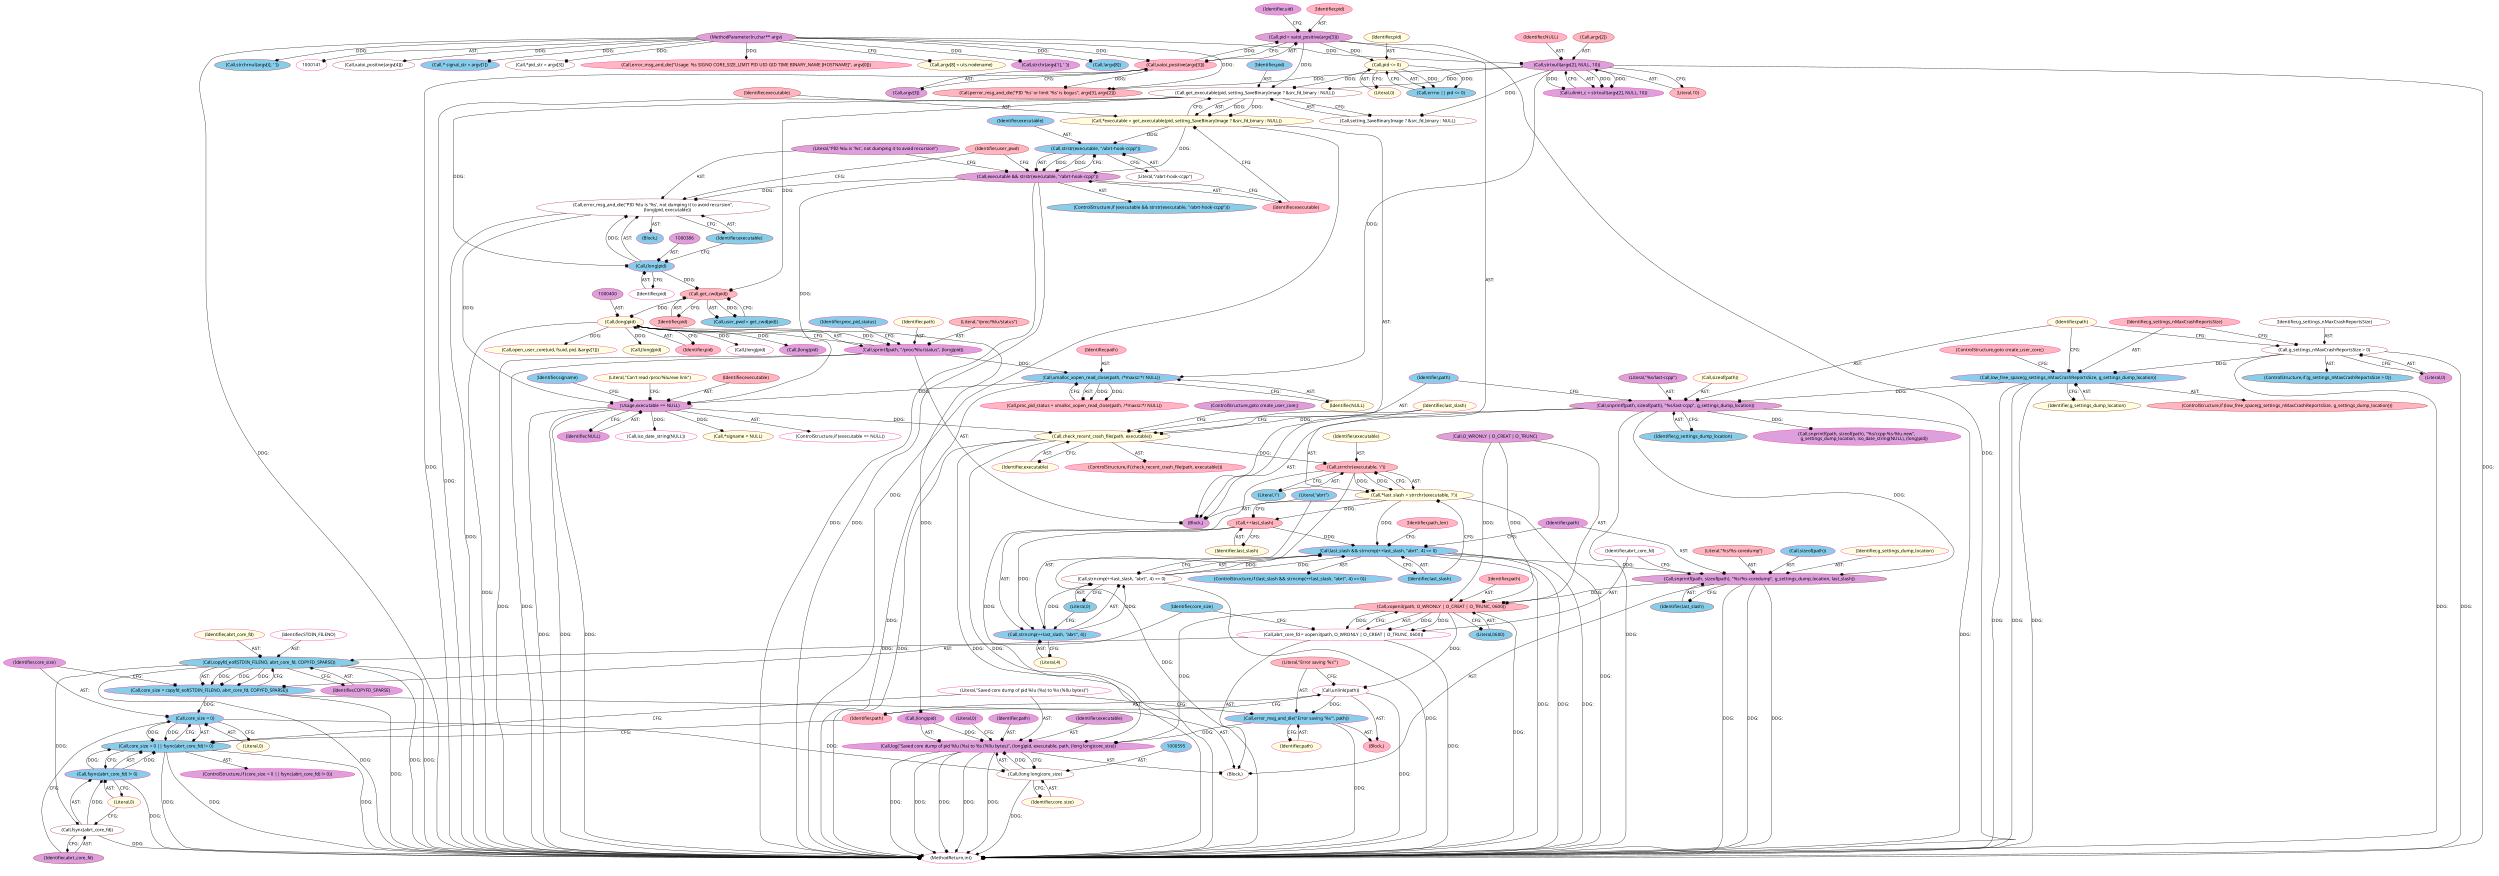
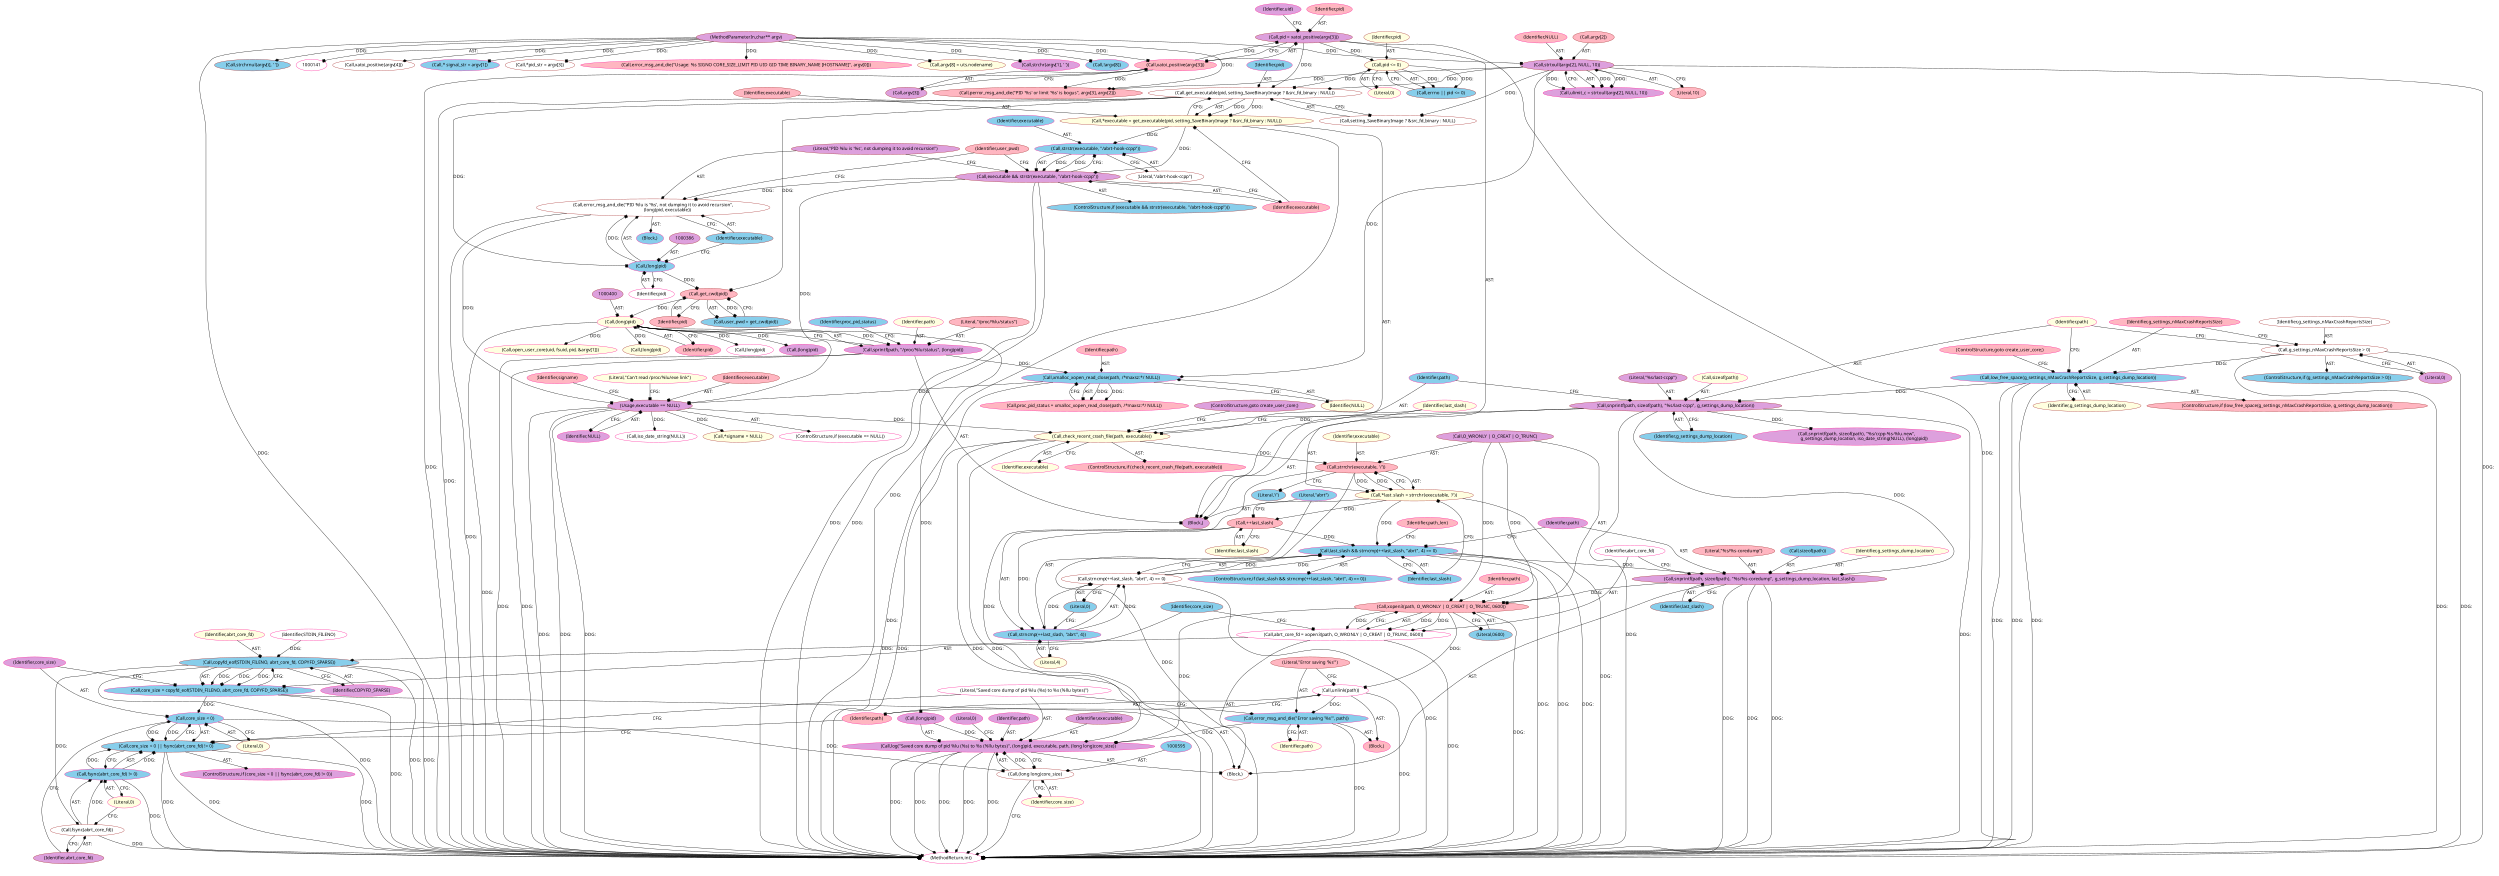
edge "(MethodParameterIn,char** argv)" -> "(Call,argv[8] = uts.nodename)": label "CFG: " -> "DDG: "
node "(Identifier,signame)": fillcolor skyblue -> lightpink
edge "(Literal,'/')" -> "(Call,strrchr(executable, '/'))": now "(Call,O_WRONLY | O_CREAT | O_TRUNC)" -> "(Call,strrchr(executable, '/'))"
edge "(Identifier,STDIN_FILENO)" -> "(Call,copyfd_eof(STDIN_FILENO, abrt_core_fd, COPYFD_SPARSE))": label "AST: " -> "DDG: "
edge "(Call,(long long)core_size)" -> "(MethodReturn,int)": label "DDG: " -> "CFG: "
